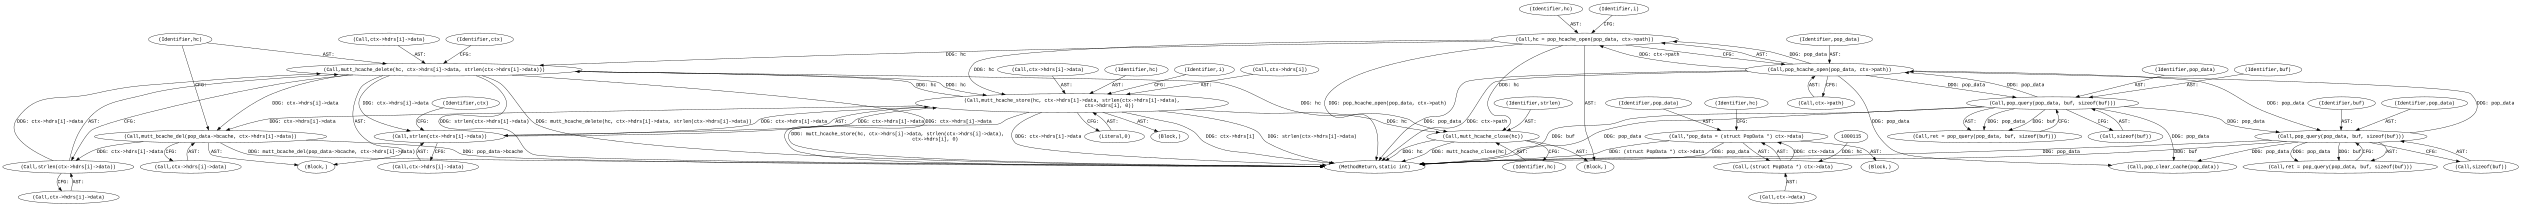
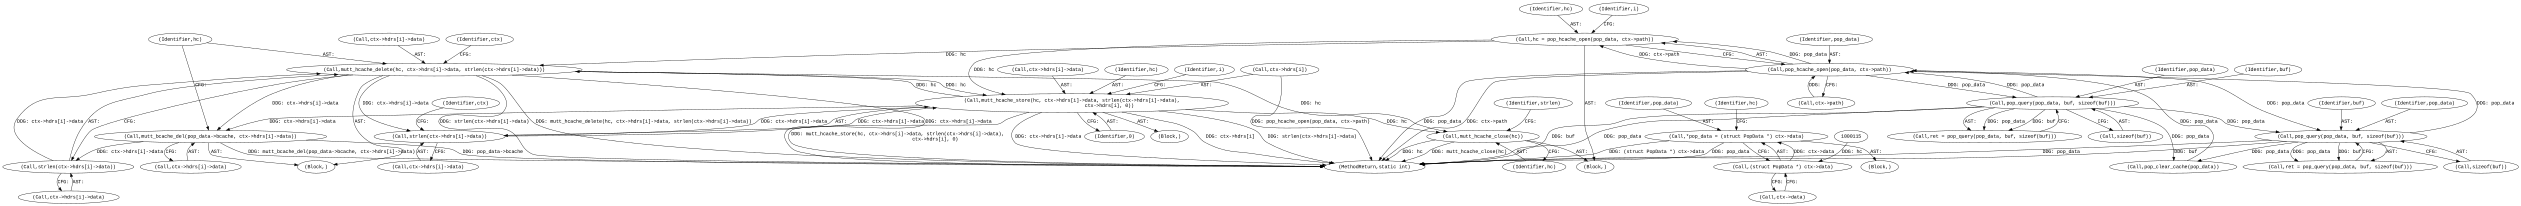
edge "(Call,hc = pop_hcache_open(pop_data, ctx->path))" -> "(MethodReturn,static int)": now "(Call,ctx->hdrs[i])" -> "(MethodReturn,static int)"
edge "(Call,hc = pop_hcache_open(pop_data, ctx->path))" -> "(Call,mutt_hcache_close(hc))": removed, label "DDG: hc"
edge "(Call,ctx->path)" -> "(Call,pop_hcache_open(pop_data, ctx->path))": label "AST: " -> "DDG: "
edge "(Identifier,strlen)" -> "(Call,mutt_hcache_close(hc))": label "AST: " -> "CFG: "
node "(Literal,0)": label "(Literal,0)" -> "(Identifier,0)"
edge "(Call,*pop_data = (struct PopData *) ctx->data)" -> "(Call,(struct PopData *) ctx->data)": label "AST: " -> "CFG: "
edge "(Call,pop_hcache_open(pop_data, ctx->path))" -> "(Call,pop_clear_cache(pop_data))": reversed
edge "(Call,(struct PopData *) ctx->data)" -> "(Call,ctx->data)": added, label "CFG:"
edge "(Call,ctx->data)" -> "(Call,(struct PopData *) ctx->data)": label "AST: " -> "CFG: "
